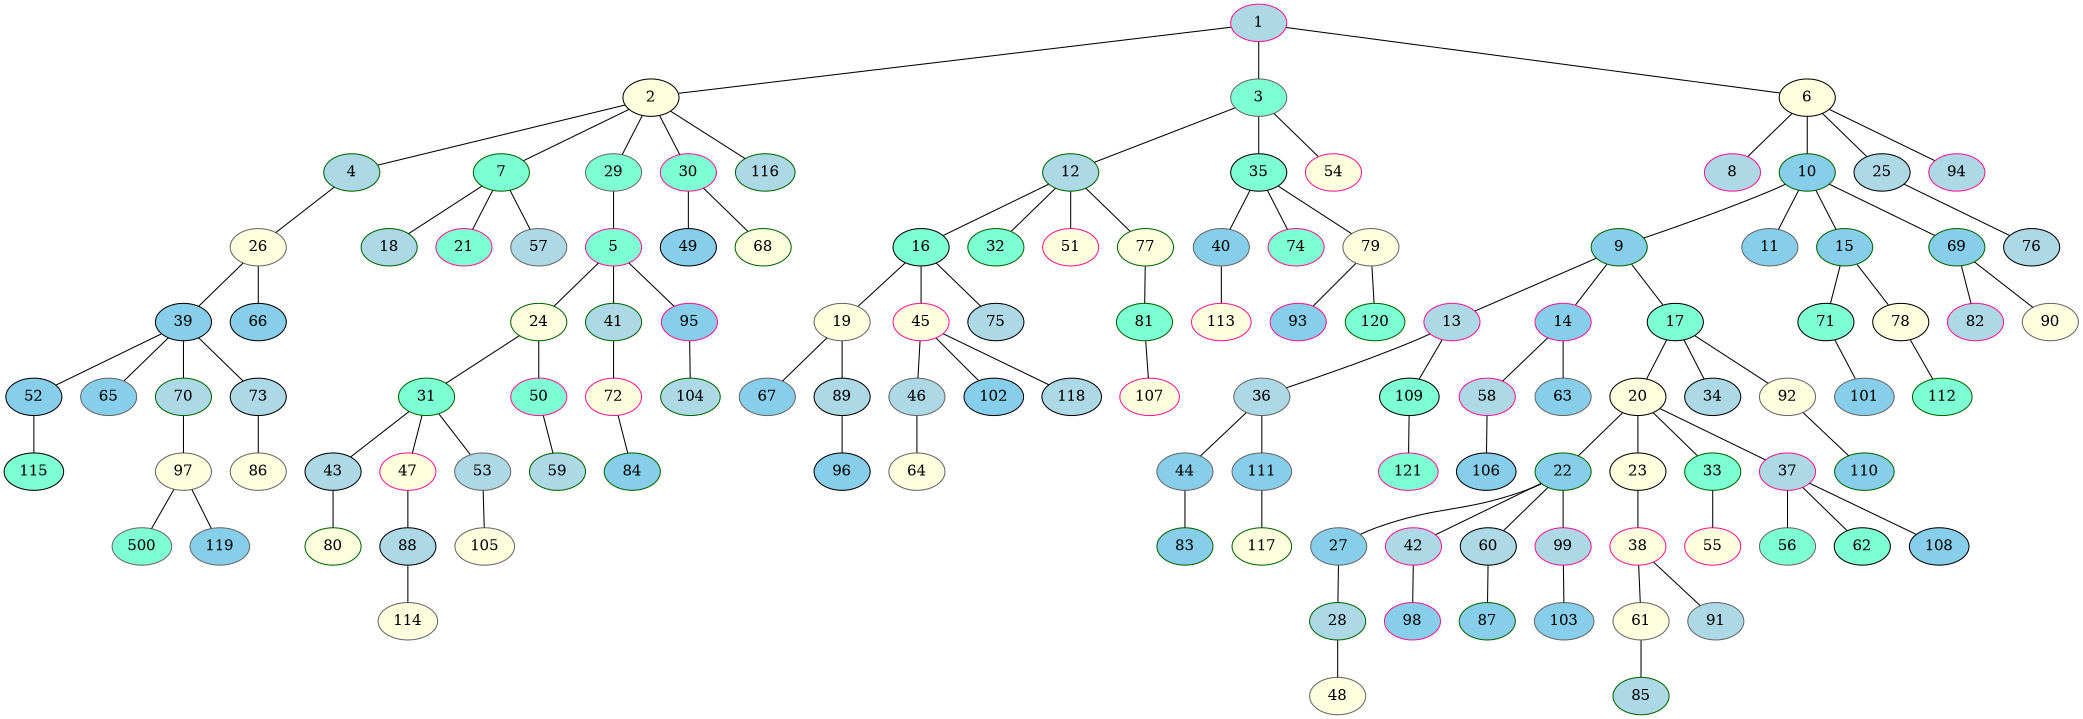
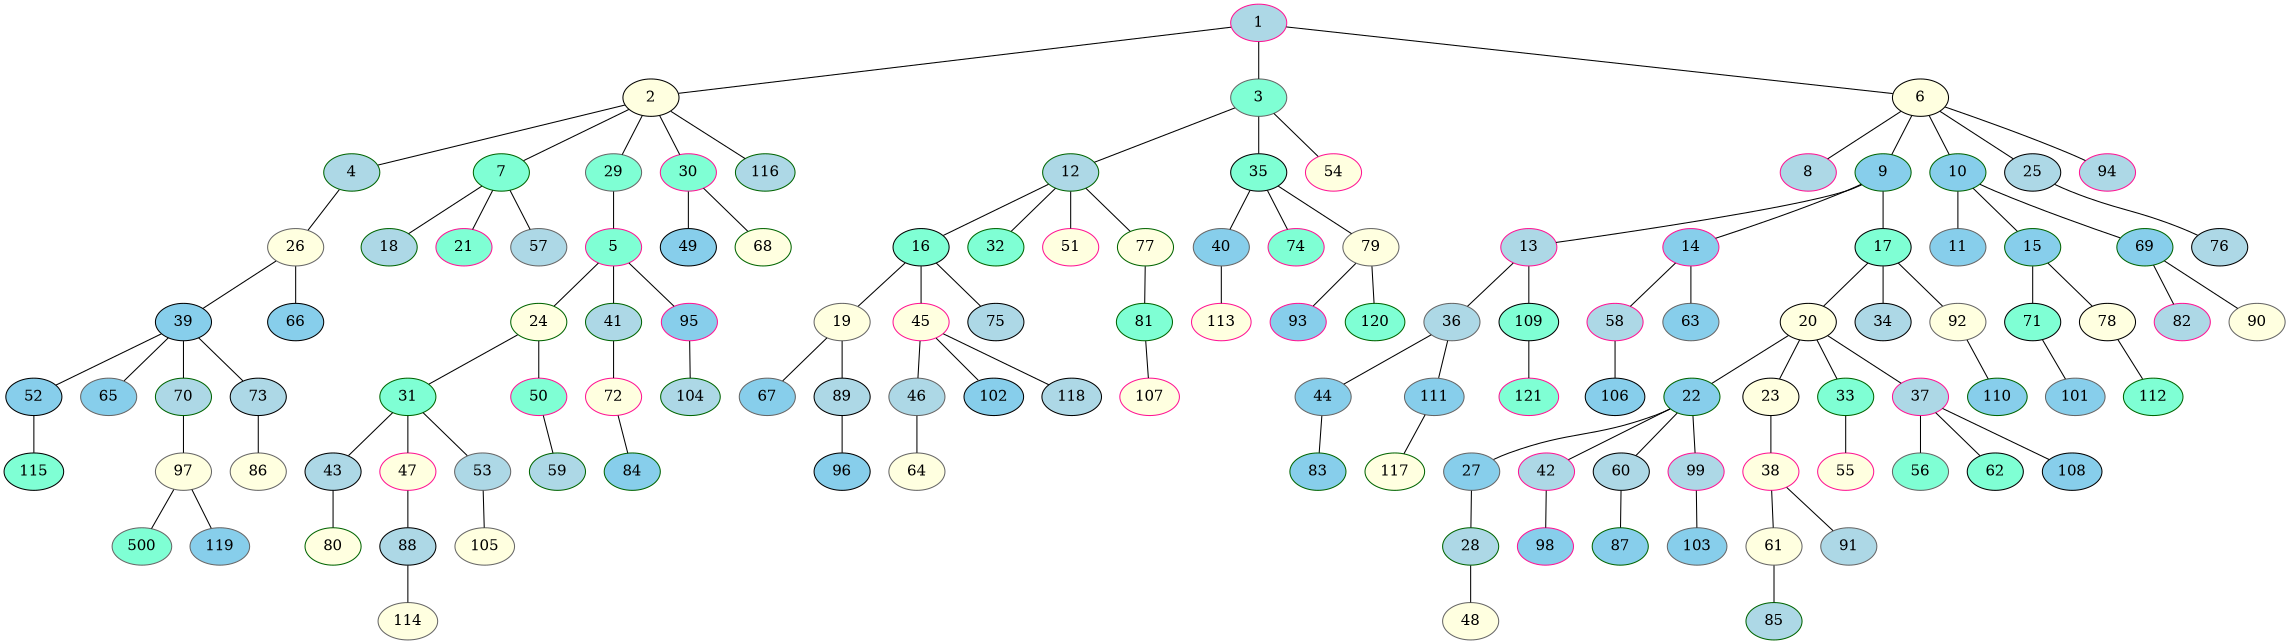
edge "10" -- "9": now "6" -- "9"
